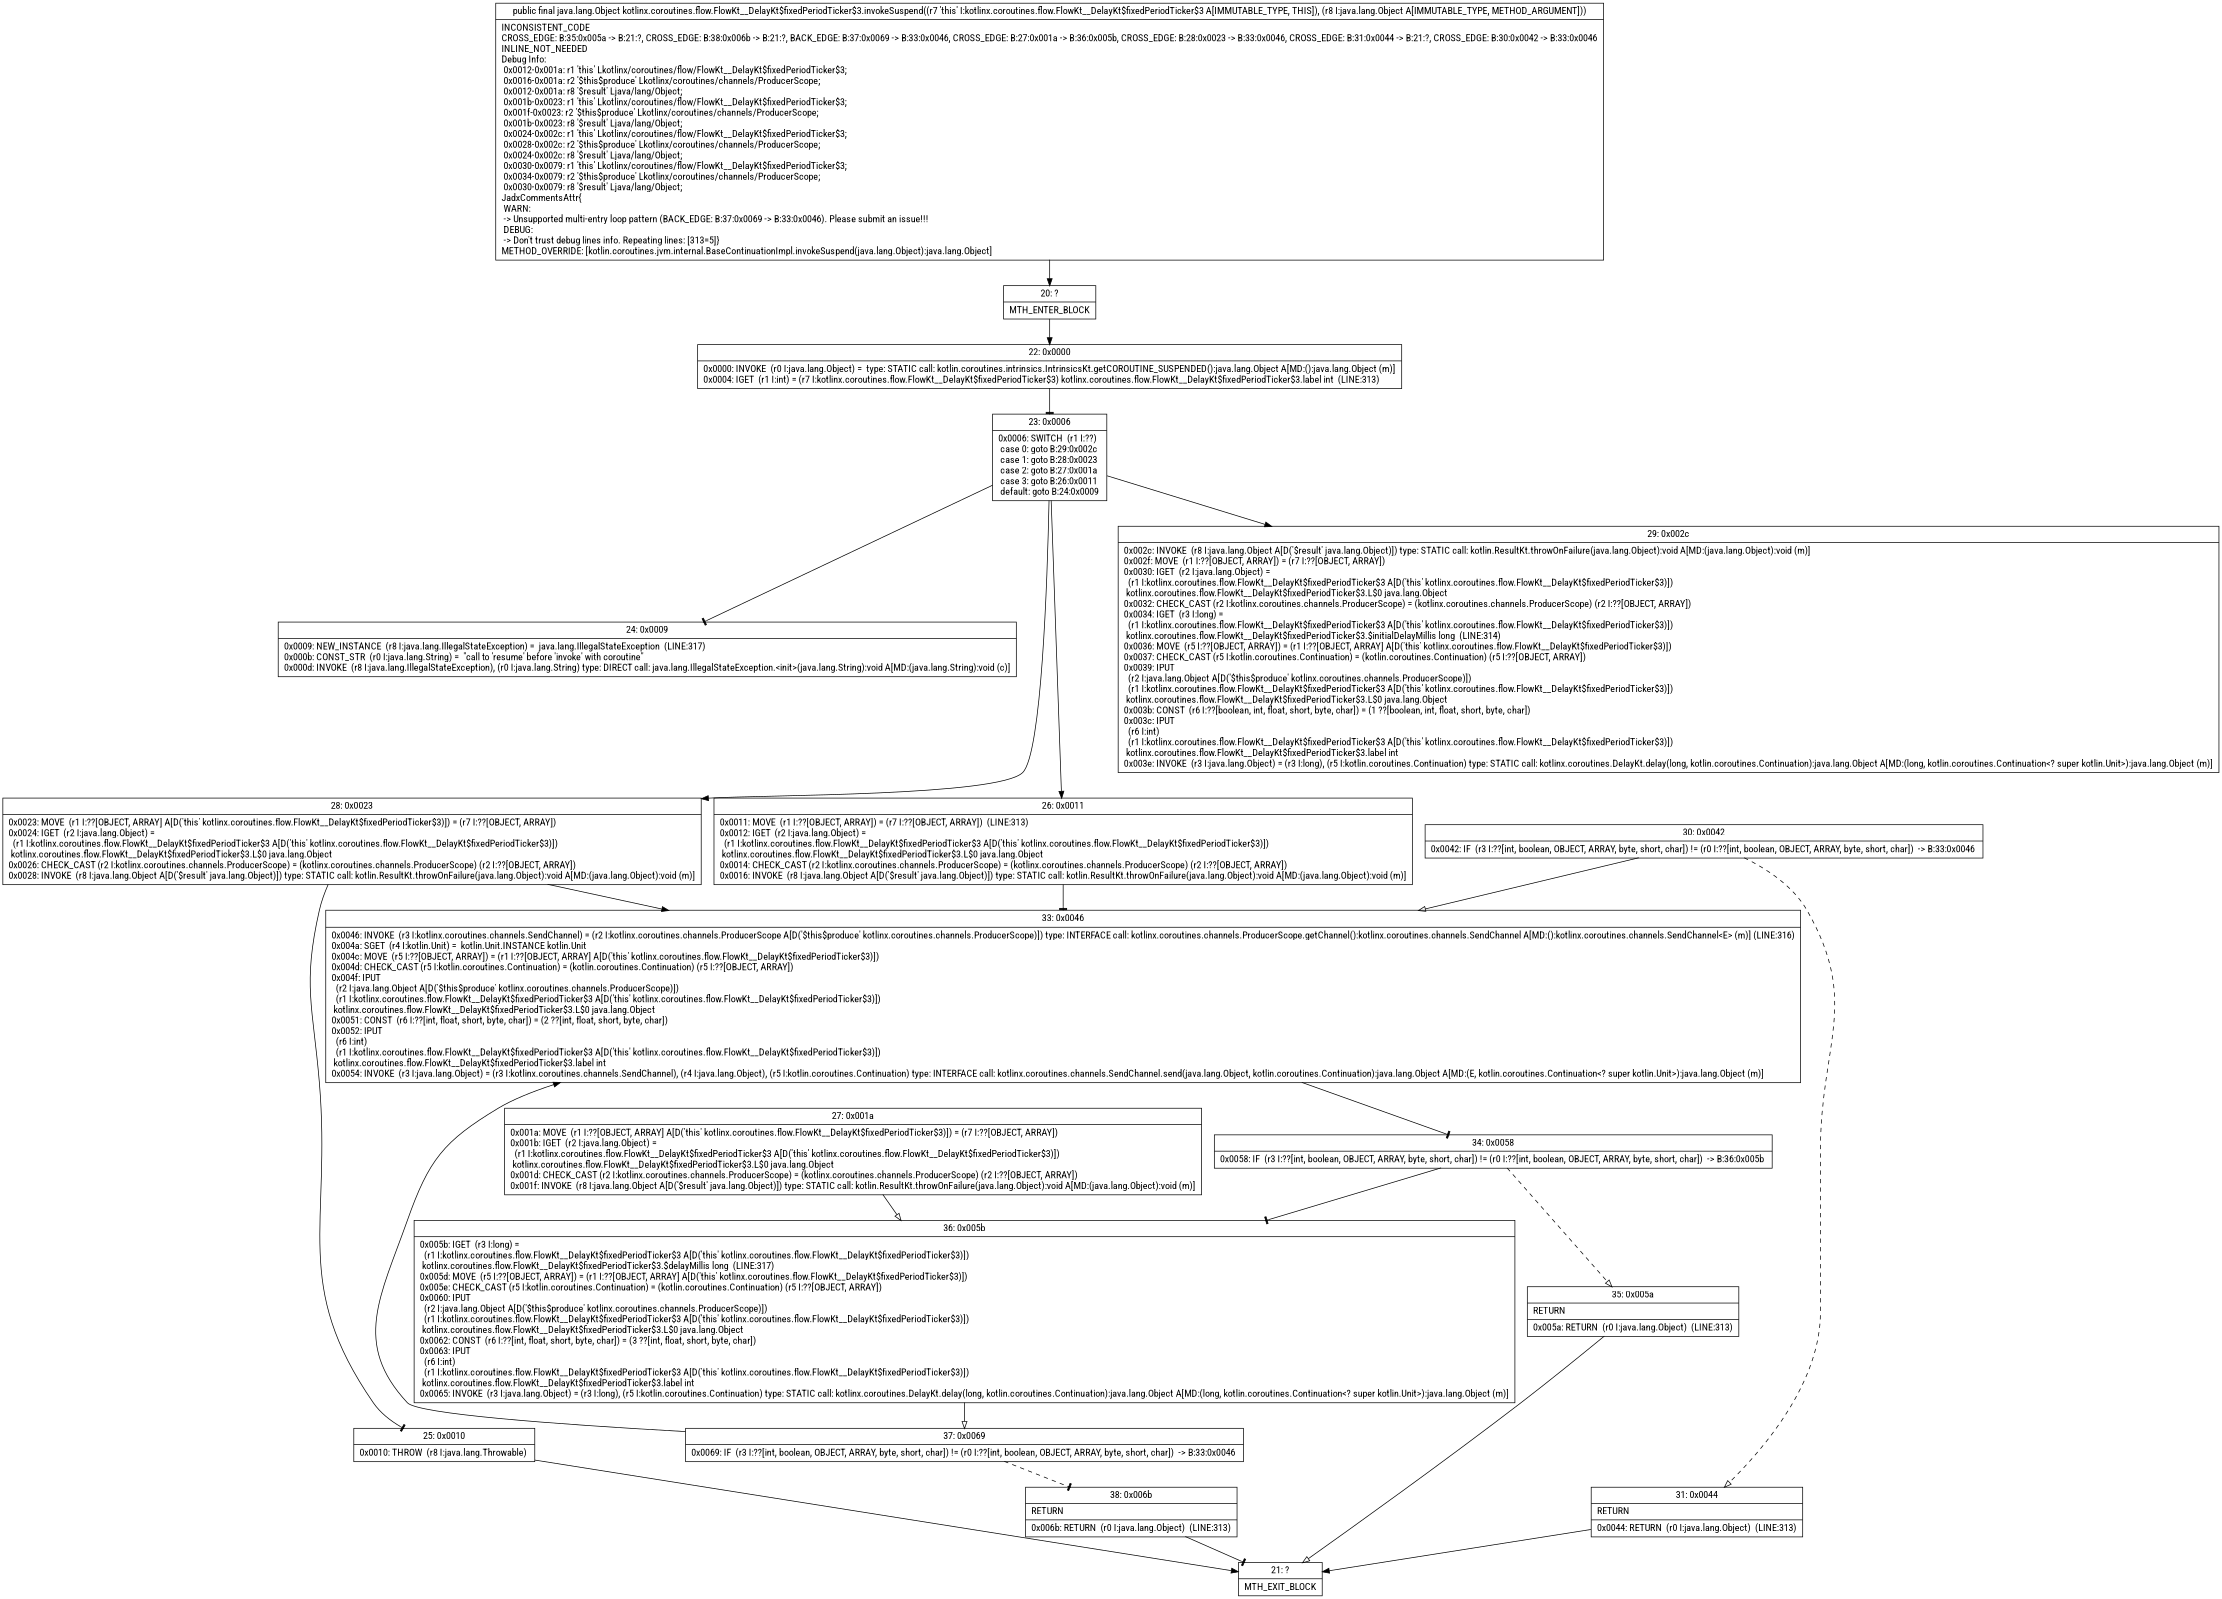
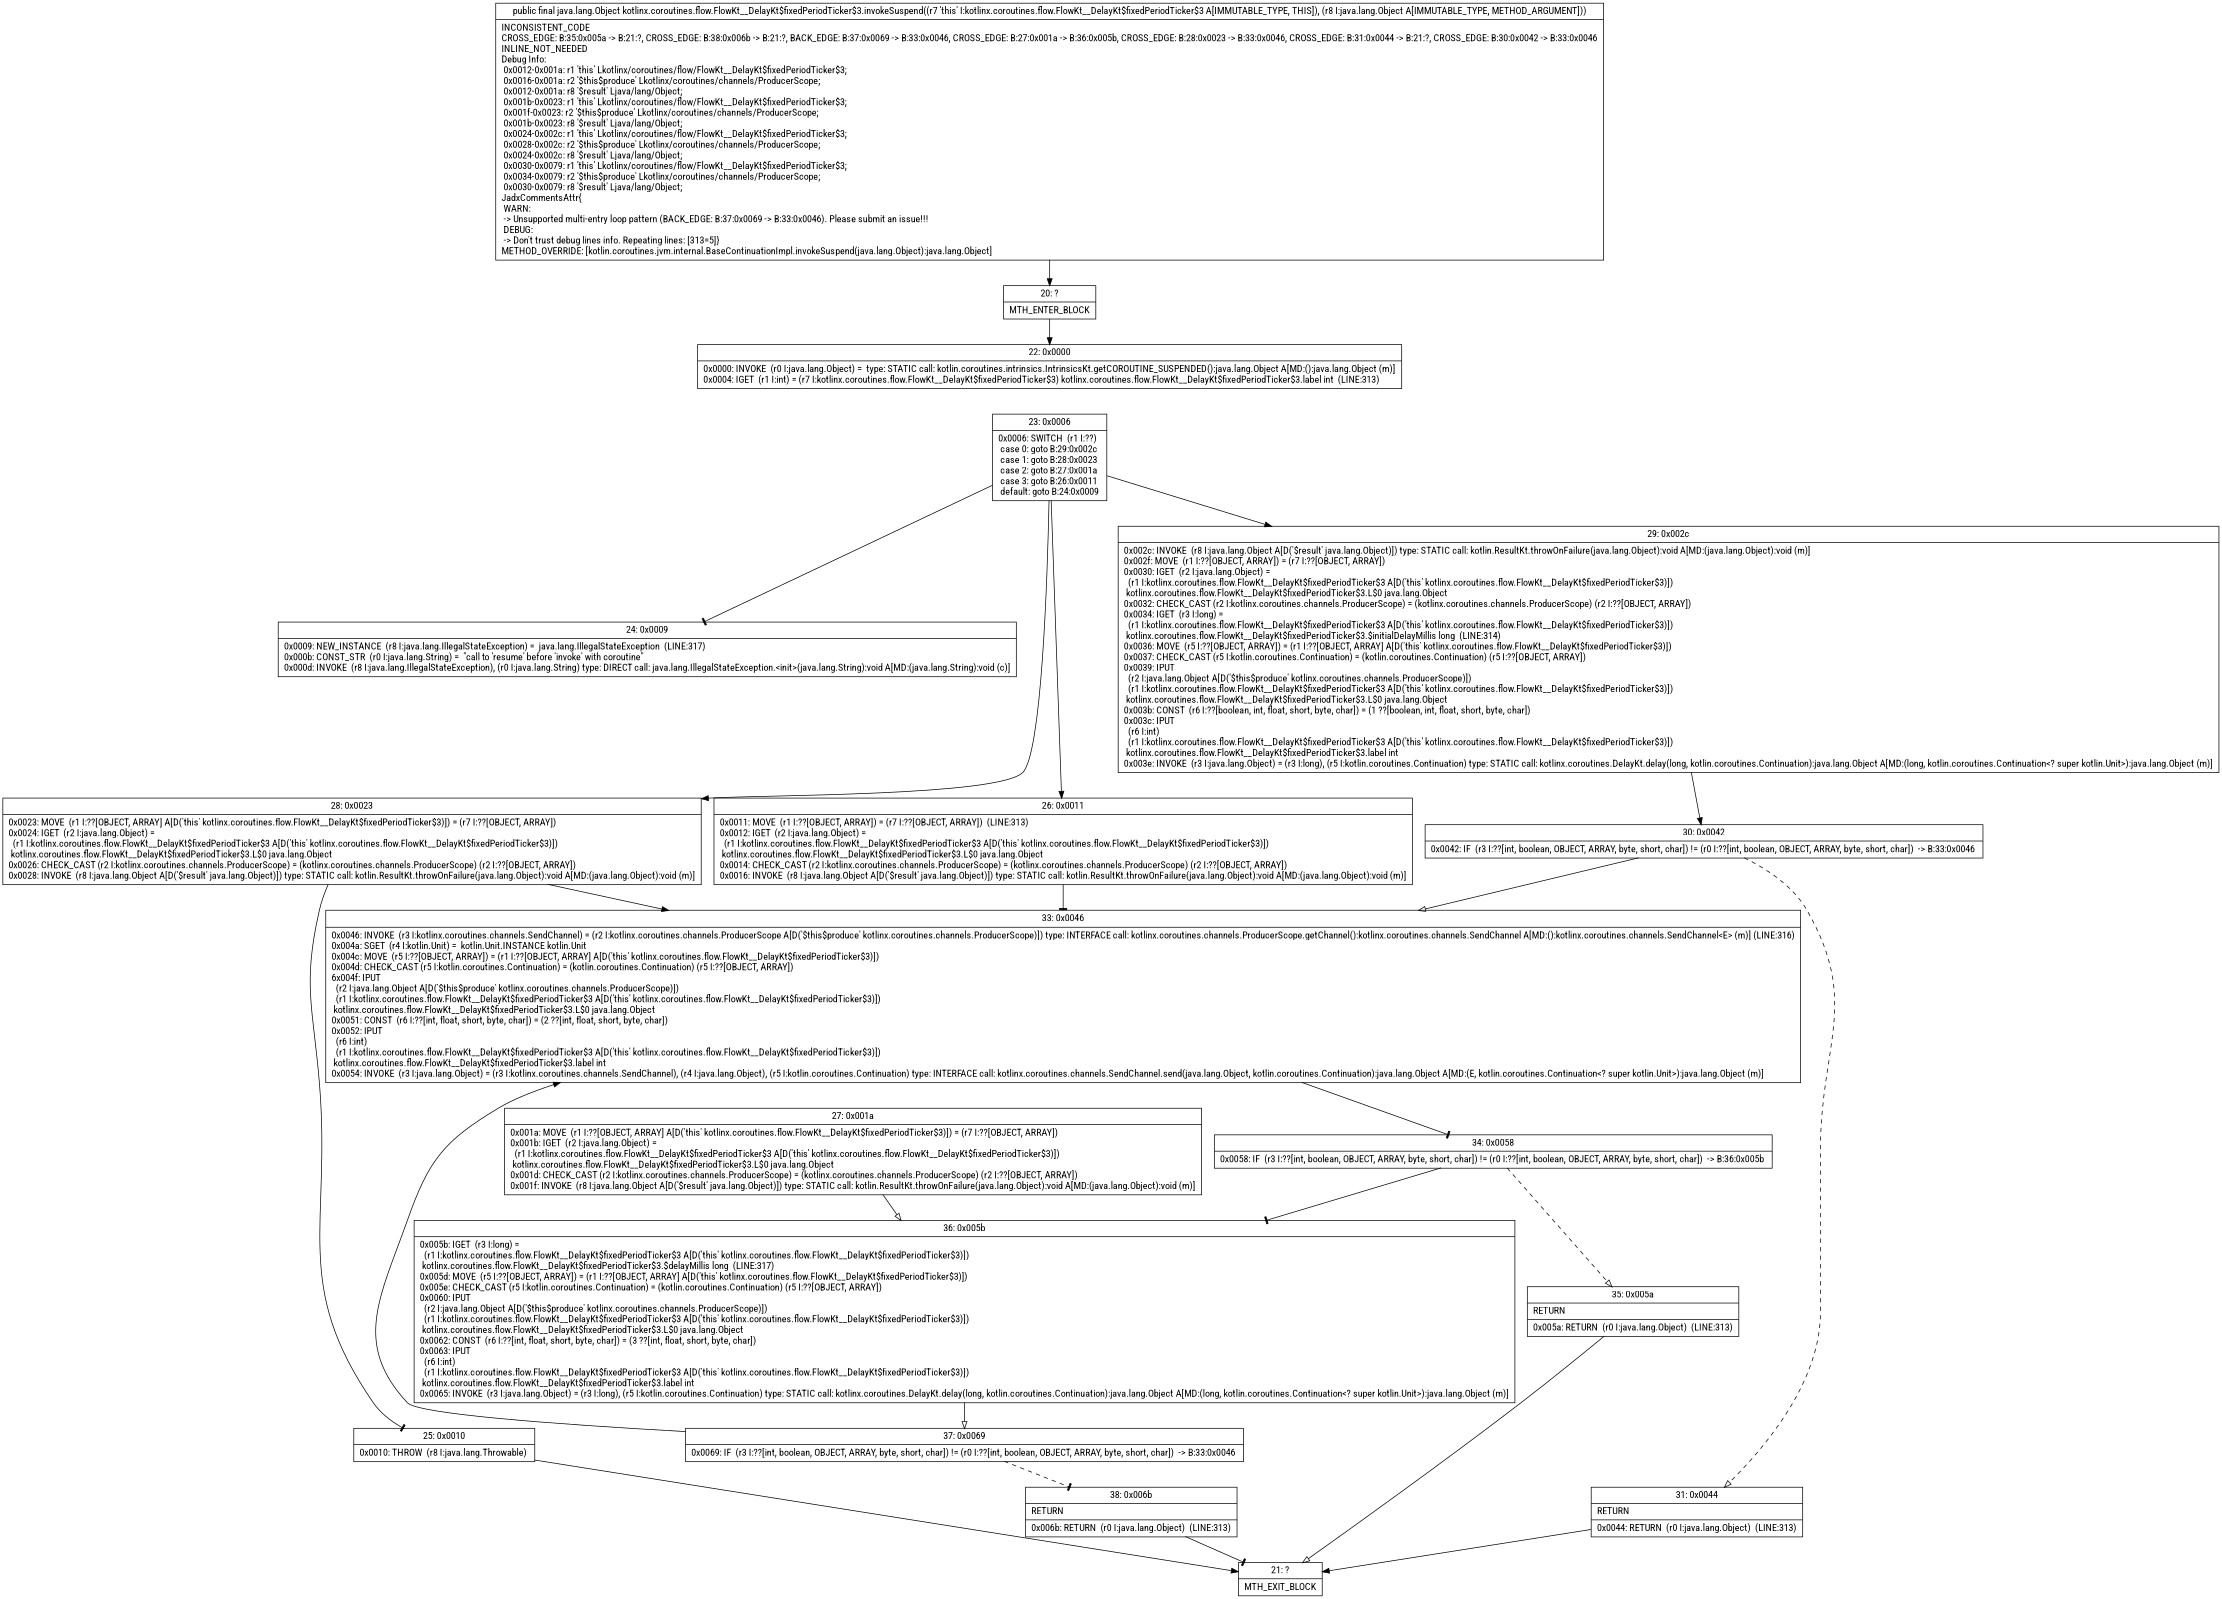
edge "22: 0x0000" -> "23: 0x0006": removed
edge "29: 0x002c" -> "30: 0x0042": added
node "33: 0x0046": text "0x004f: IPUT" -> "6x004f: IPUT"
